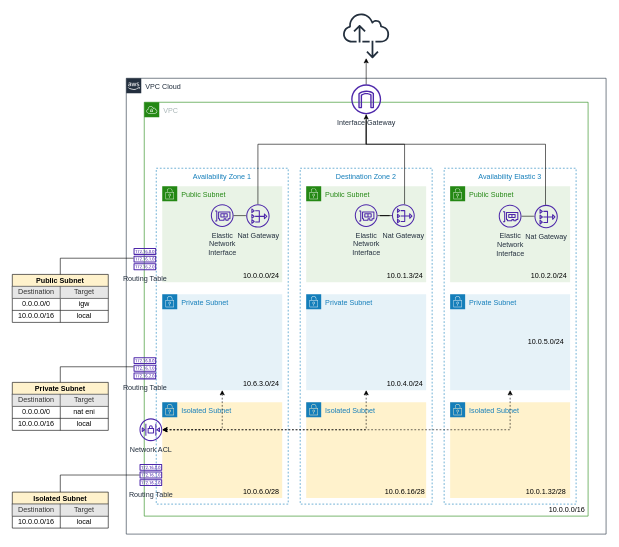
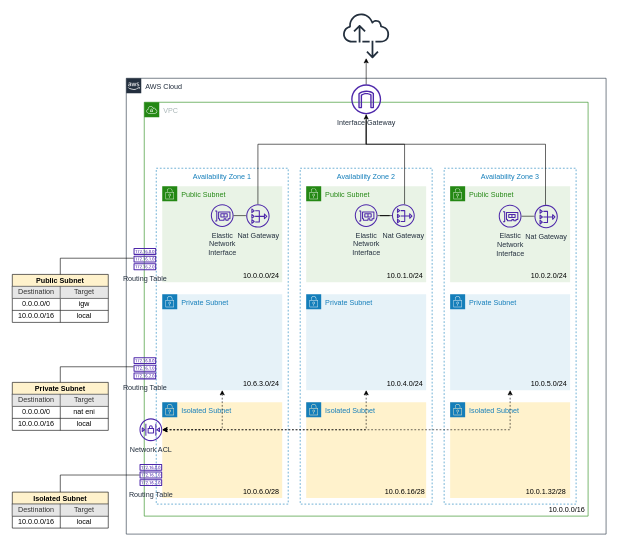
node "VPC Cloud": label "VPC Cloud" -> "AWS Cloud"
node "Destination Zone 2": label "Destination Zone 2" -> "Availability Zone 2"
node "Availability Elastic 3": label "Availability Elastic 3" -> "Availability Zone 3"
node "10.0.1.3/24": label "10.0.1.3/24" -> "10.0.1.0/24"
node "10.0.5.0/24": moved (546, 342) -> (549, 384)
